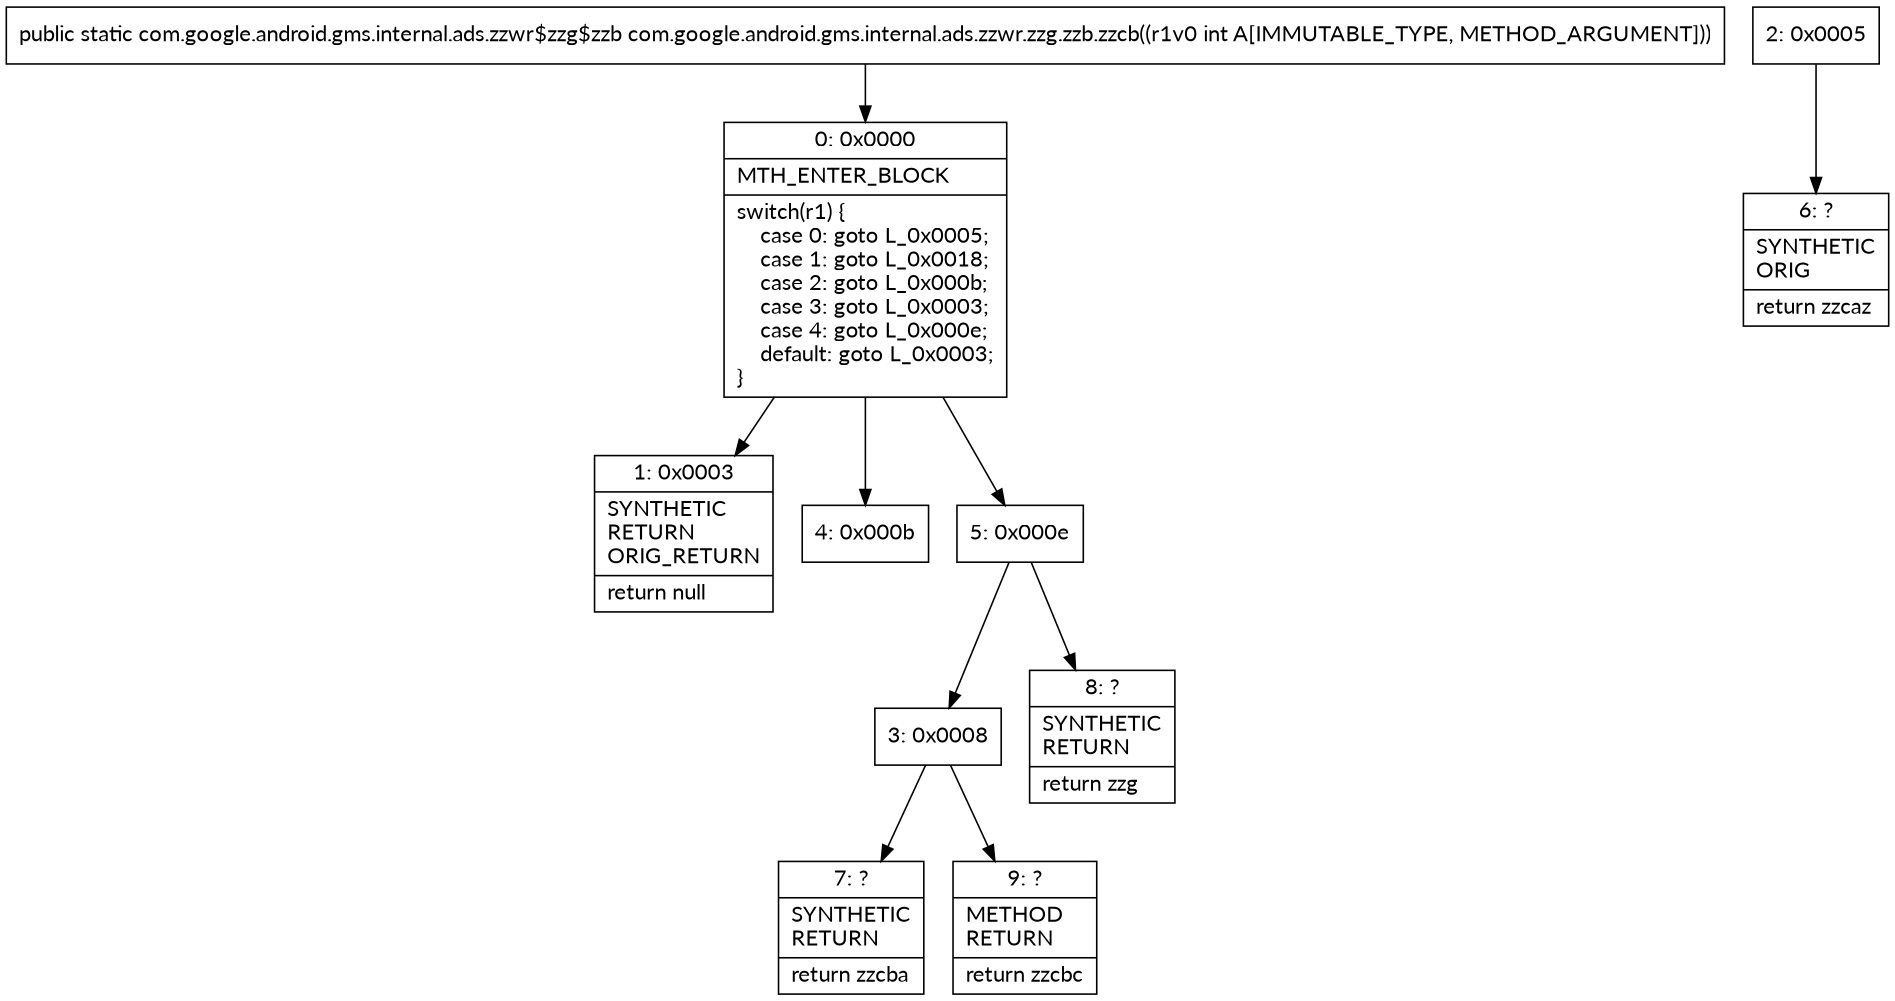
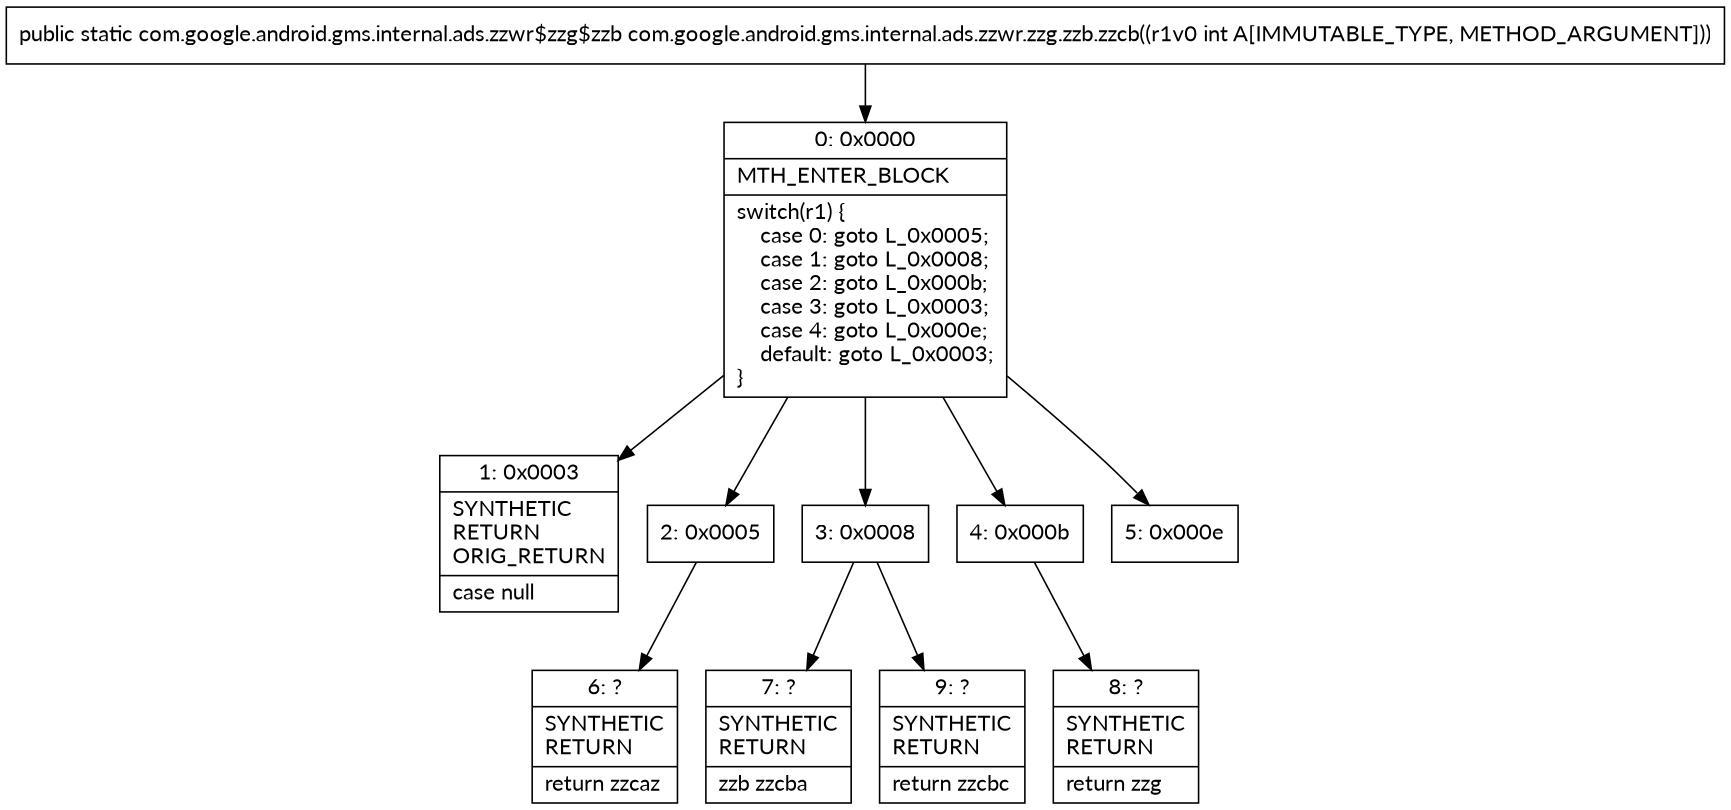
node "0: 0x0000": text "case 1: goto L_0x0018;" -> "case 1: goto L_0x0008;"
node "6: ?": text "ORIG" -> "RETURN"
edge "0: 0x0000" -> "2: 0x0005": added
node "1: 0x0003": text "return null" -> "case null"
edge "5: 0x000e" -> "8: ?": now "4: 0x000b" -> "8: ?"
edge "5: 0x000e" -> "3: 0x0008": now "0: 0x0000" -> "3: 0x0008"
node "9: ?": text "METHOD" -> "SYNTHETIC"
node "7: ?": text "return zzcba" -> "zzb zzcba"
